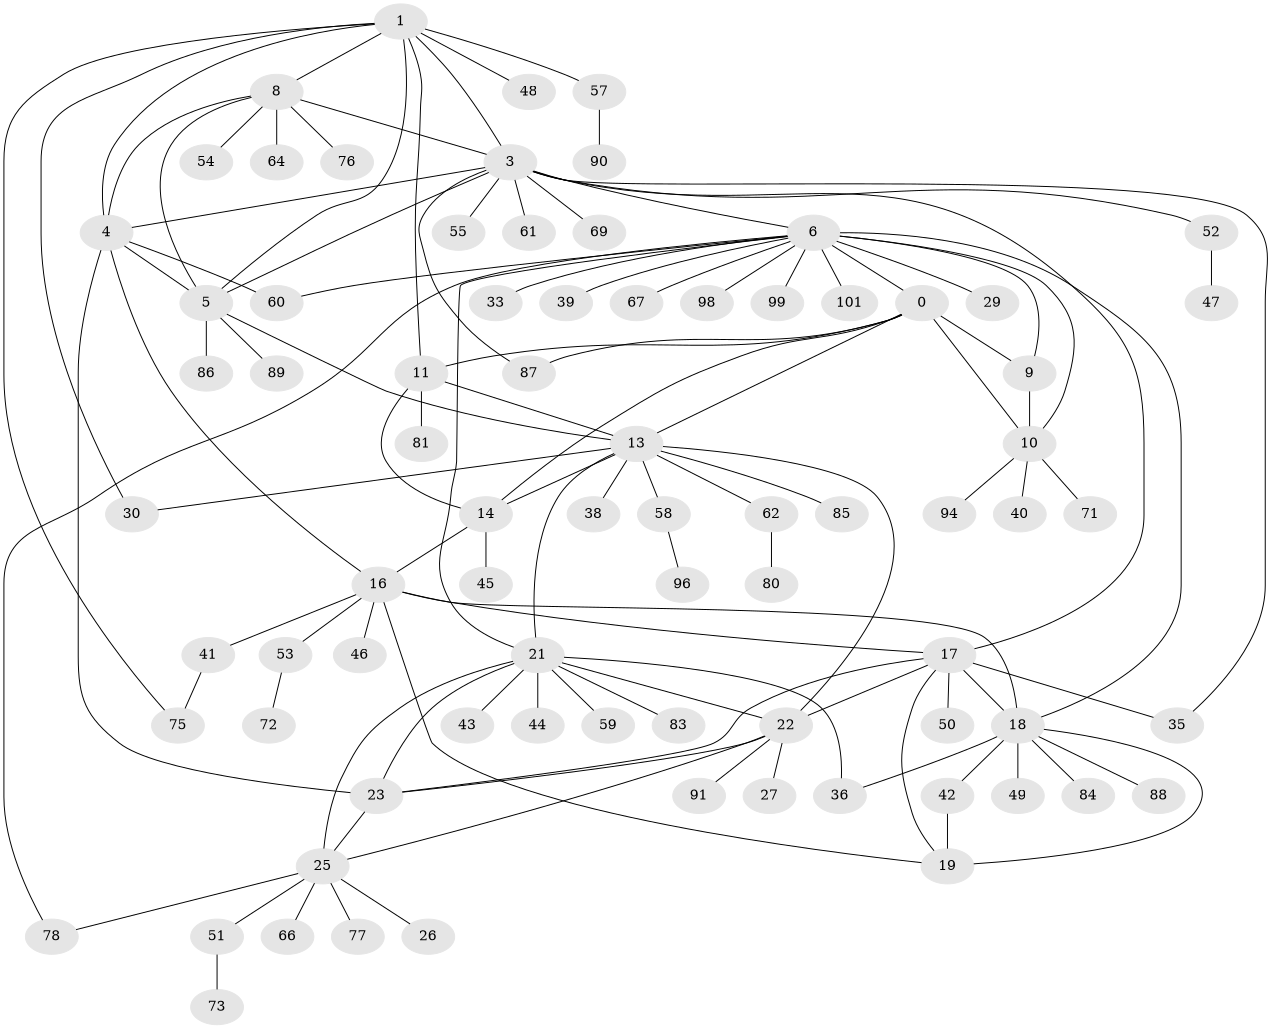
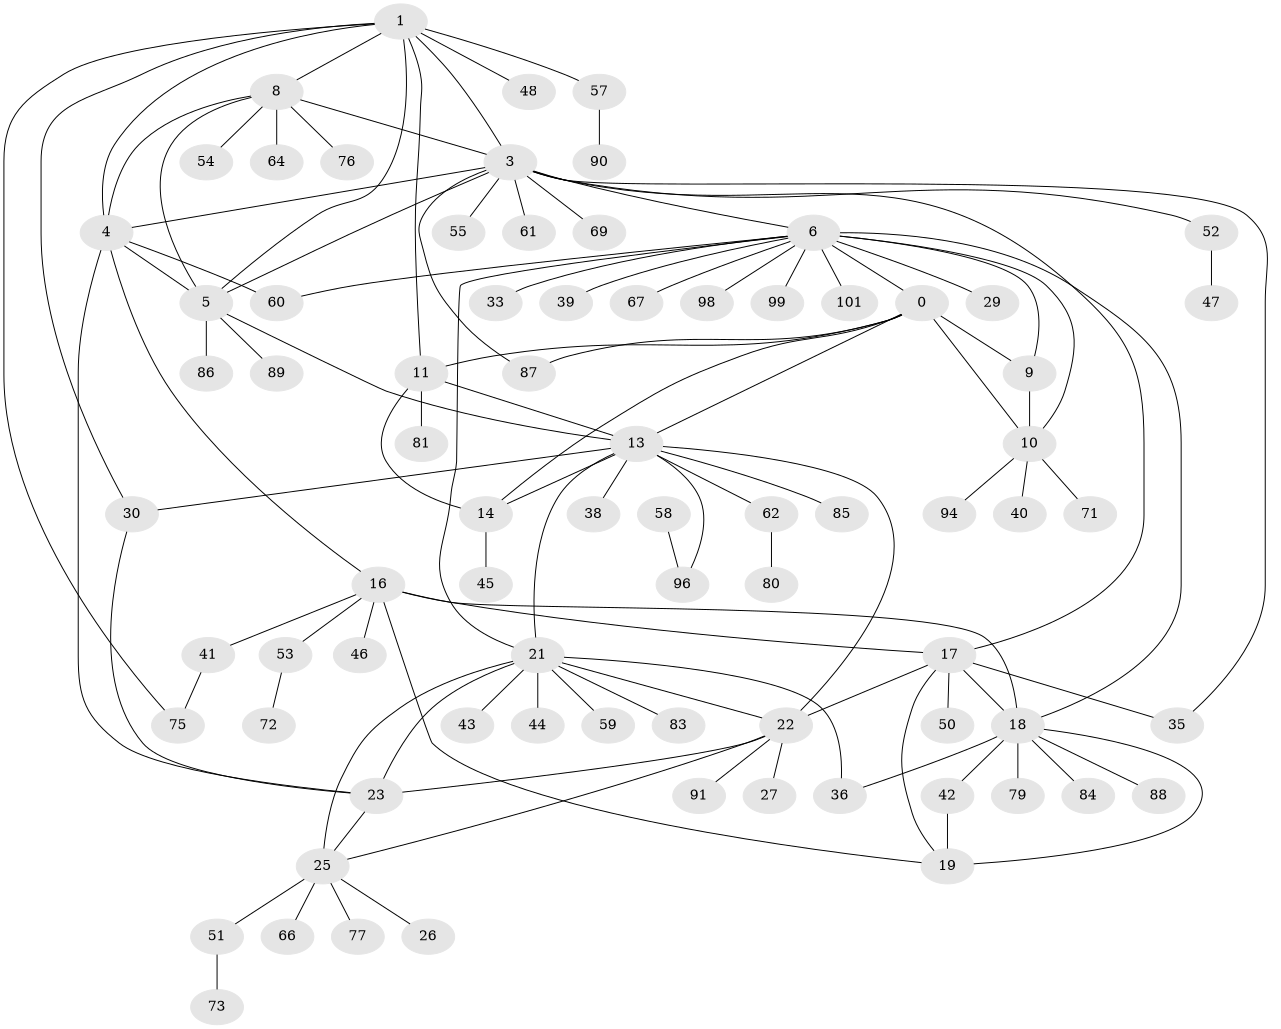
edge "13" -- "58": now "13" -- "96"
edge "14" -- "16": removed
edge "17" -- "23": now "30" -- "23"
node "49": label "49" -> "79"
node "78": removed
